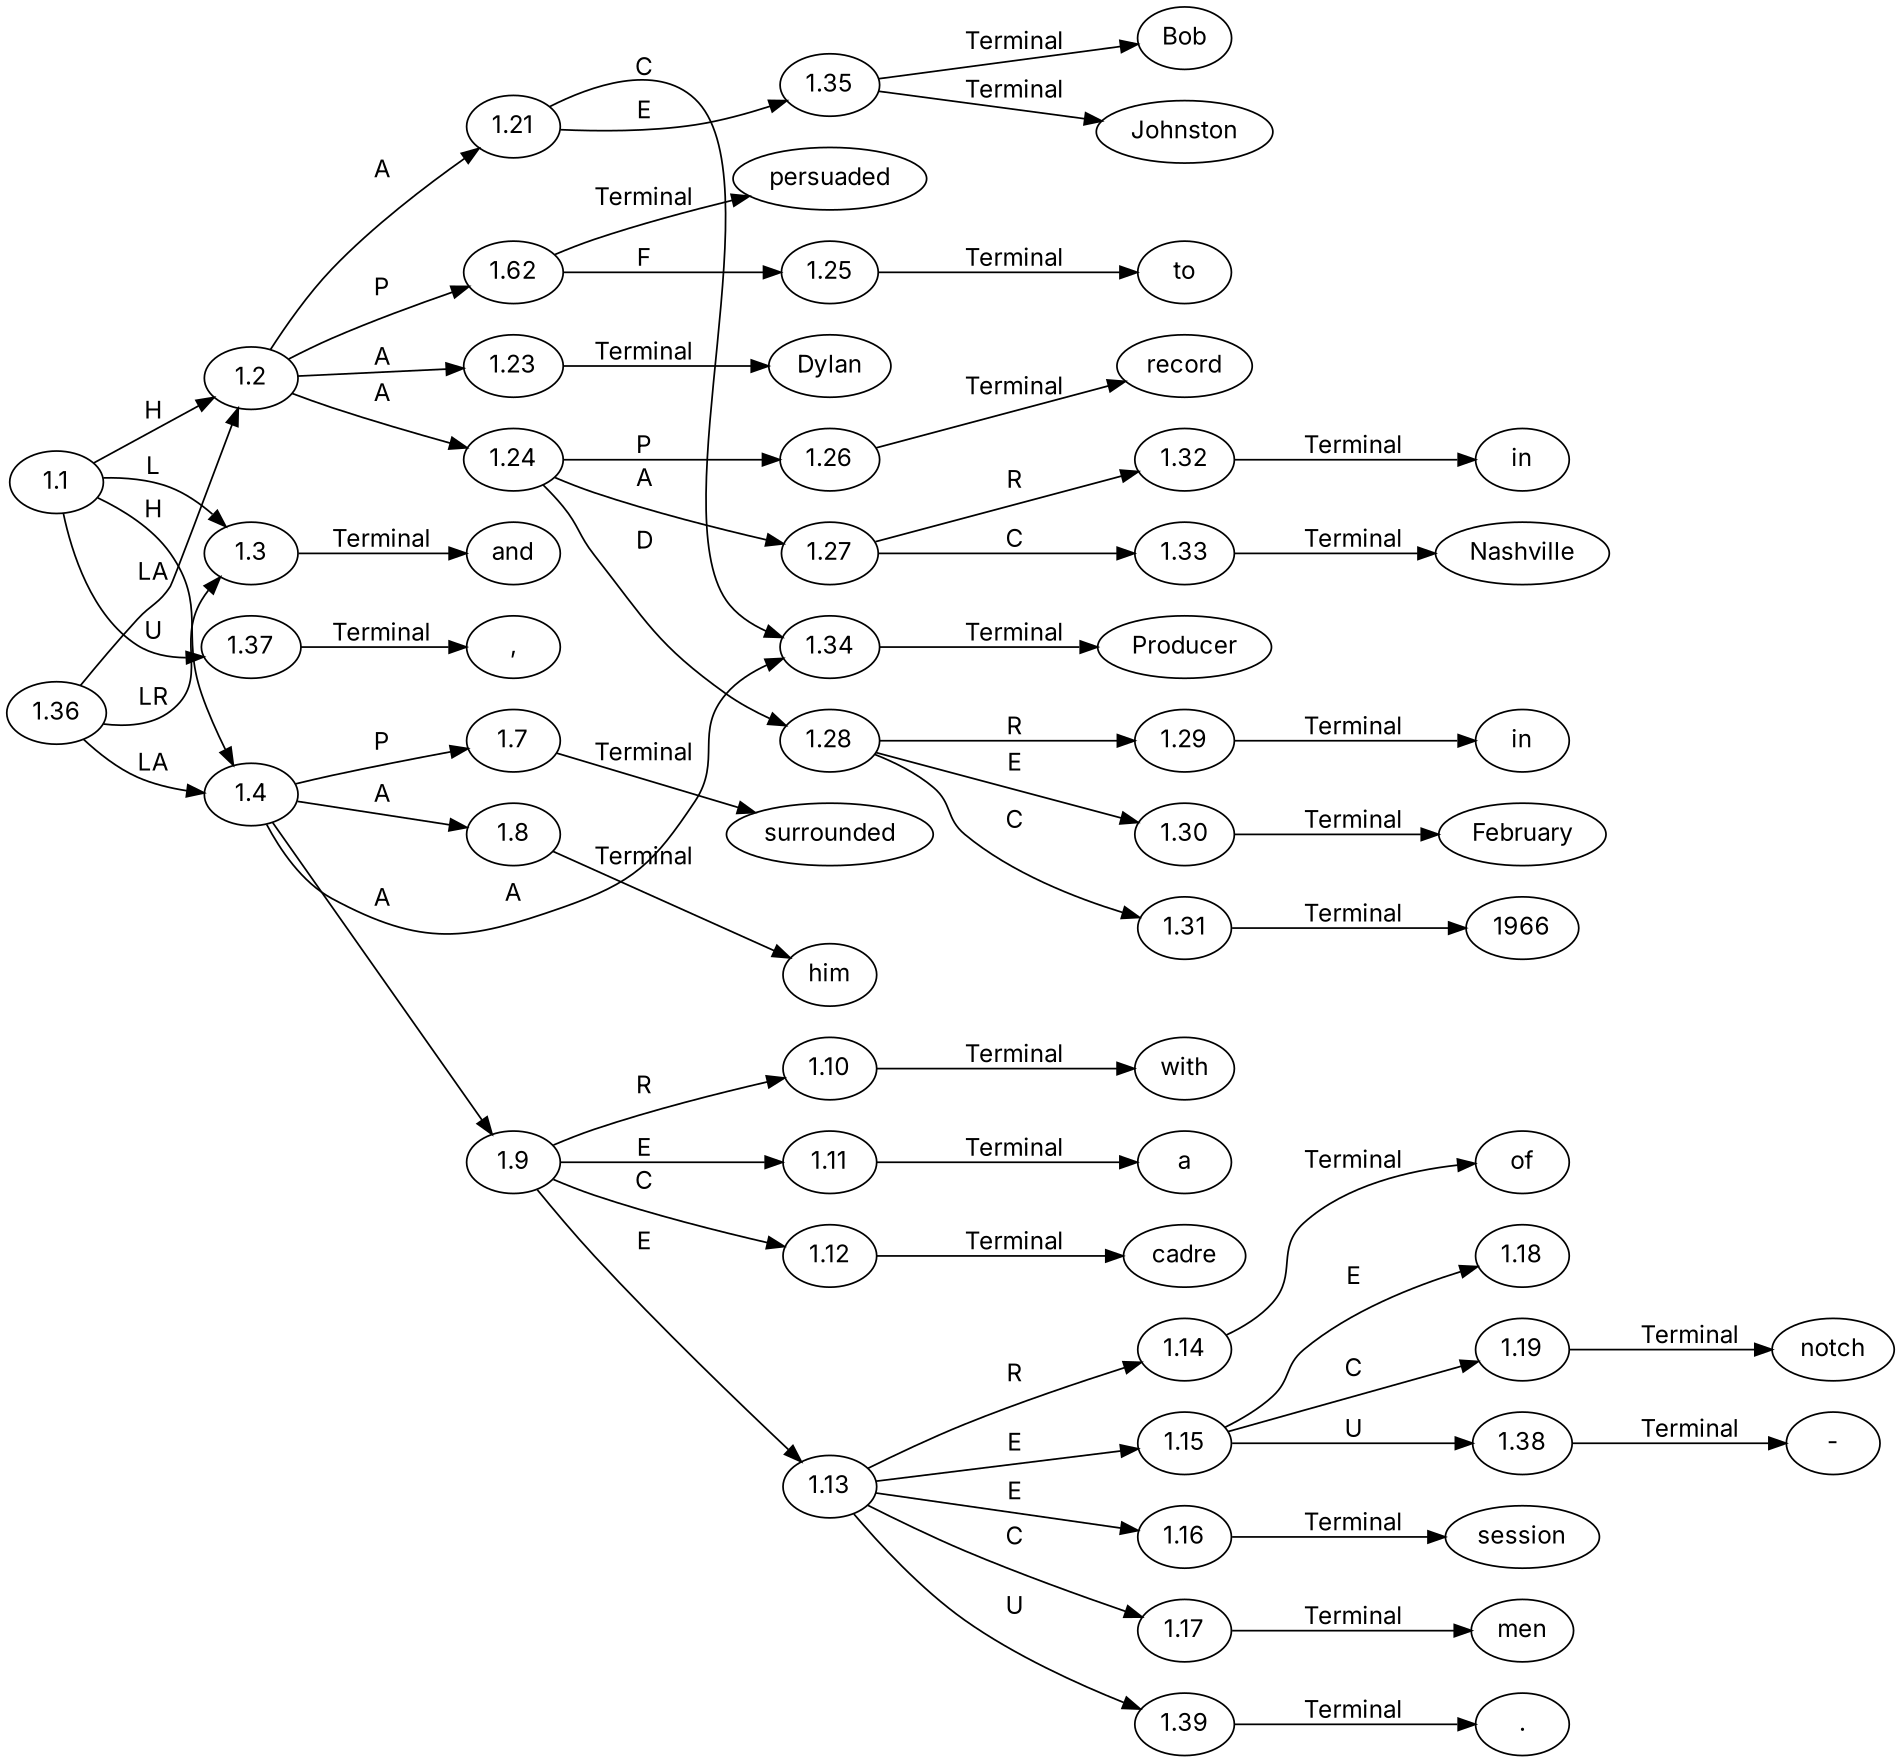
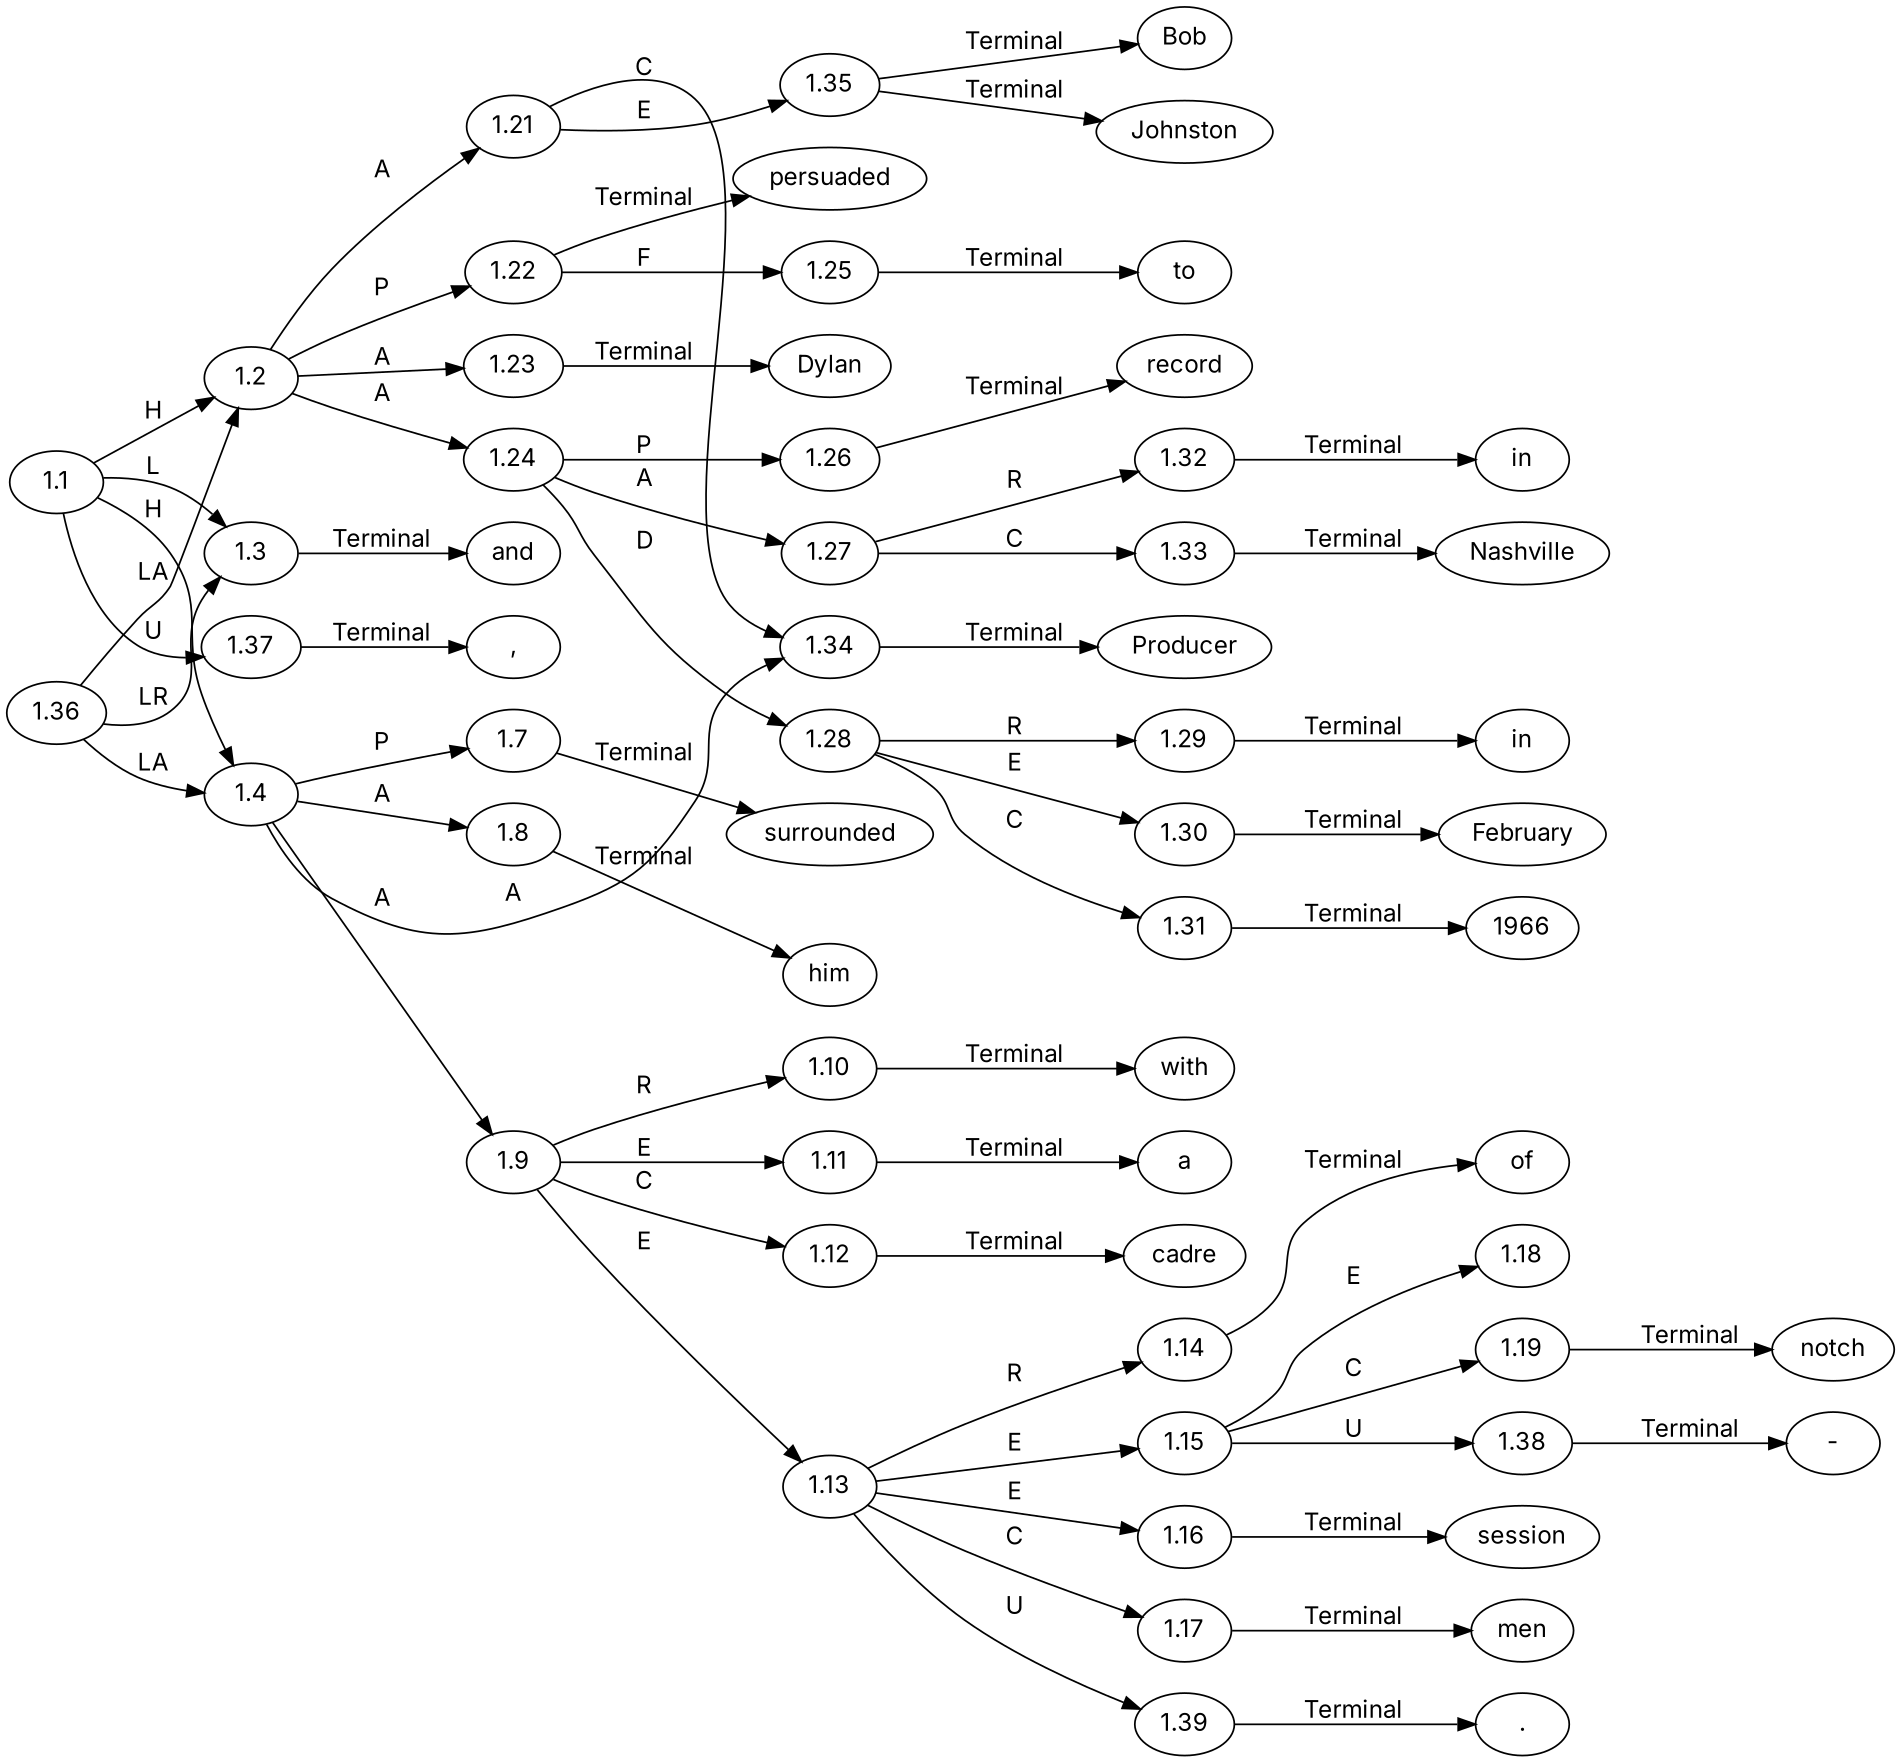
node "1.62": label "1.62" -> "1.22"
